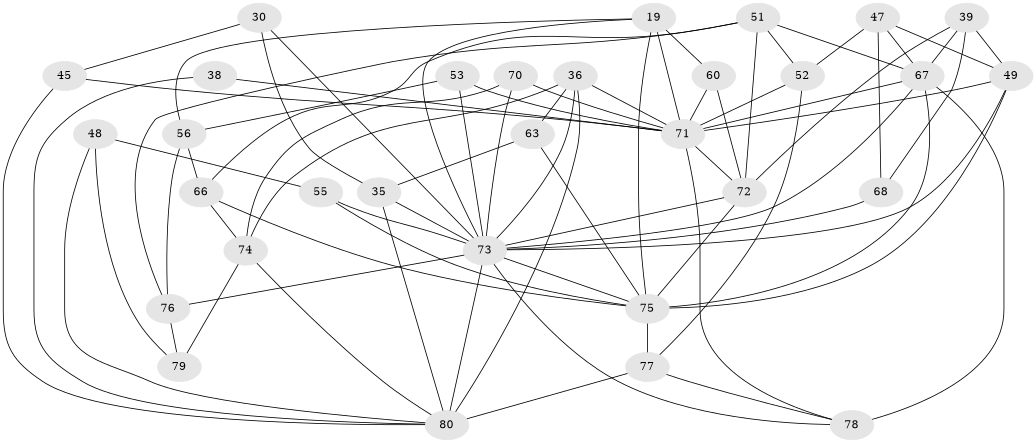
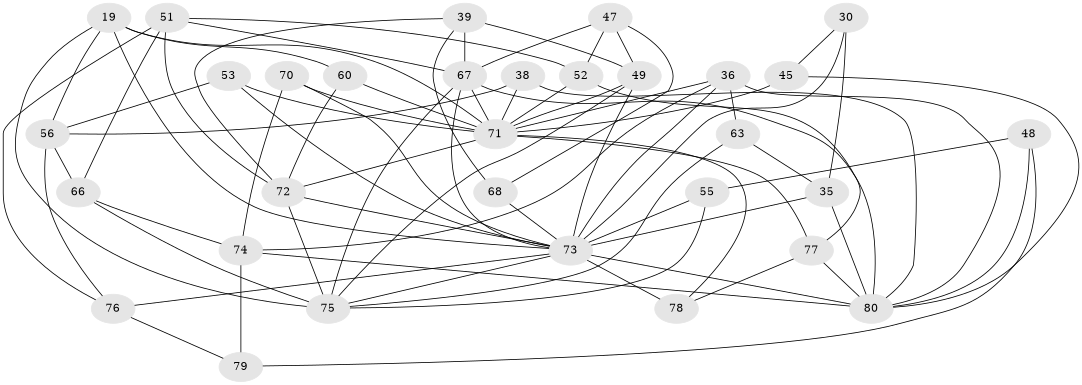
edge "38" -- "56": added
edge "67" -- "78": now "67" -- "80"
edge "75" -- "77": now "71" -- "77"
